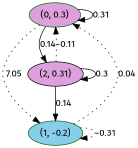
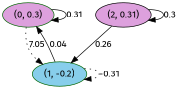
edge "(0, 0.3)" -> "(2, 0.31)": removed, label "0.14"
edge "(2, 0.31)" -> "(0, 0.3)": removed, label "-0.11"
edge "(1, -0.2)" -> "(0, 0.3)": style dotted -> solid
edge "(2, 0.31)" -> "(1, -0.2)": label "0.14" -> "0.26"
